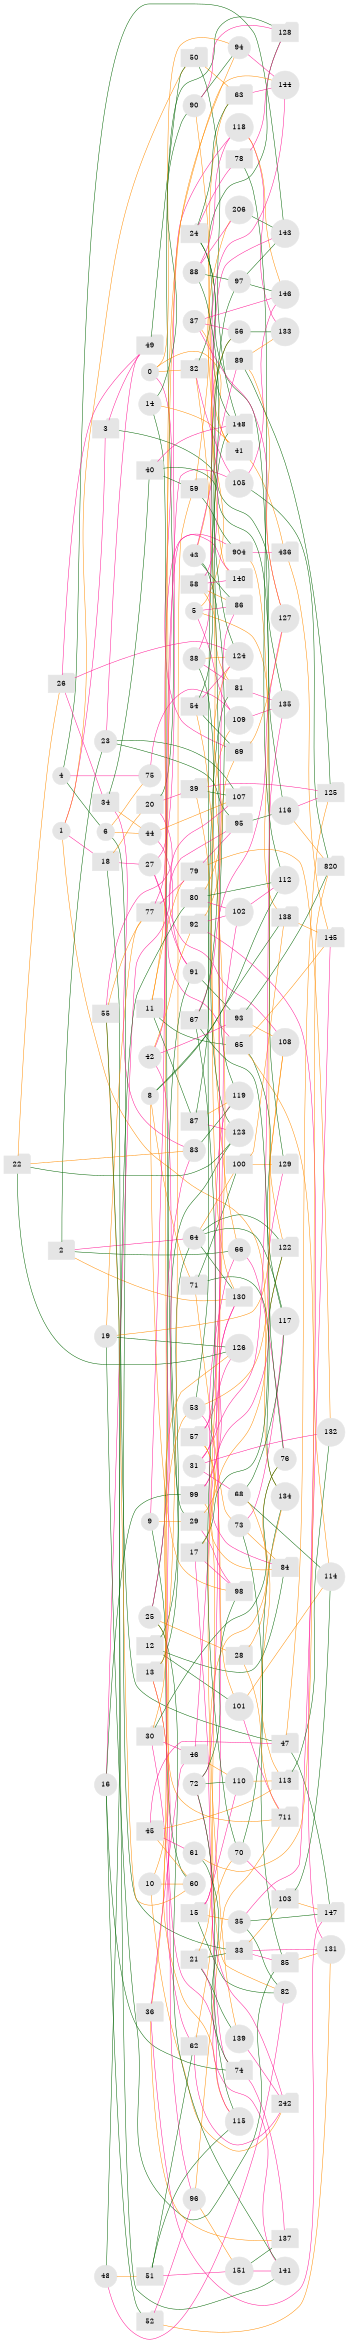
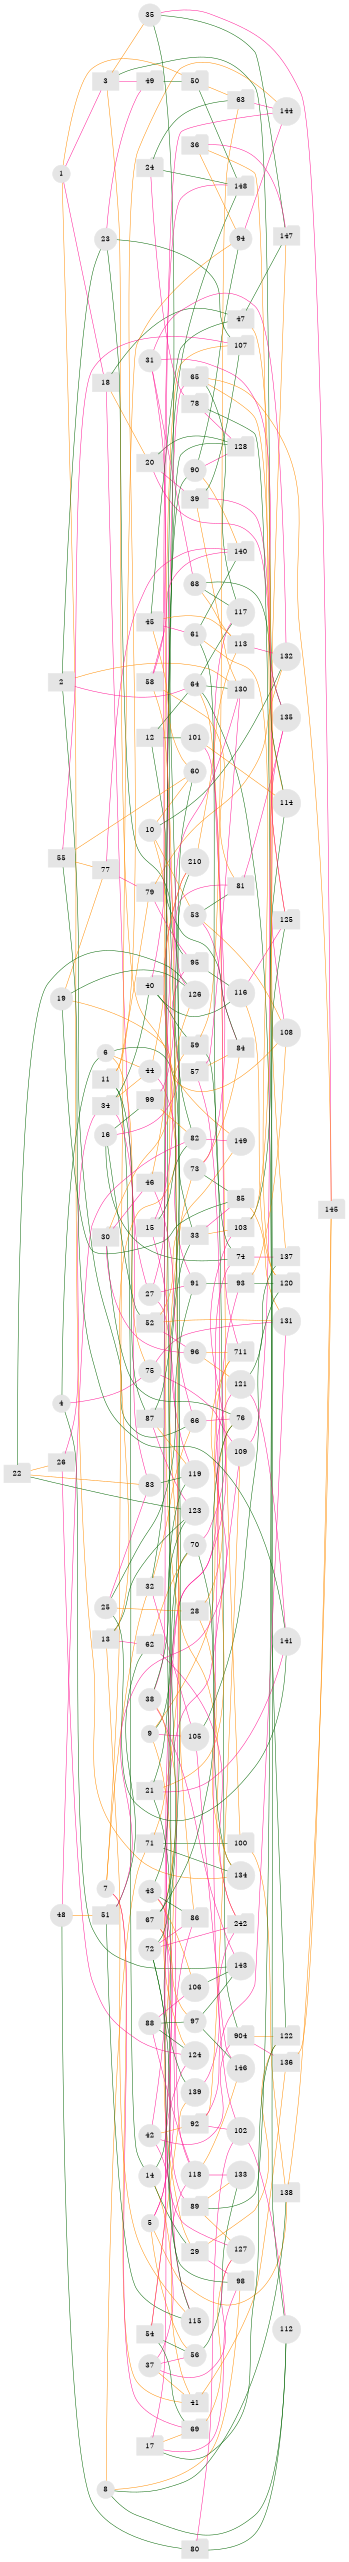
node "206": label "206" -> "106"
edge "146" -- "37": now "118" -- "37"
node "0": label "0" -> "7"
edge "49" -- "26": removed
node "436": label "436" -> "136"
edge "140" -- "61": added
edge "97" -- "67": color darkgreen -> darkorange
edge "132" -- "10": added
edge "124" -- "80": removed
node "820": label "820" -> "120"
edge "11" -- "65": now "11" -- "14"
node "149": added
node "129": removed
edge "57" -- "101": removed
edge "132" -- "113": color darkgreen -> deeppink
edge "47" -- "45": color deeppink -> darkgreen
edge "25" -- "711": now "9" -- "711"
node "110": label "110" -> "210"
edge "46" -- "36": removed
edge "15" -- "35": now "3" -- "35"
edge "131" -- "33": now "131" -- "75"
node "151": label "151" -> "121"
